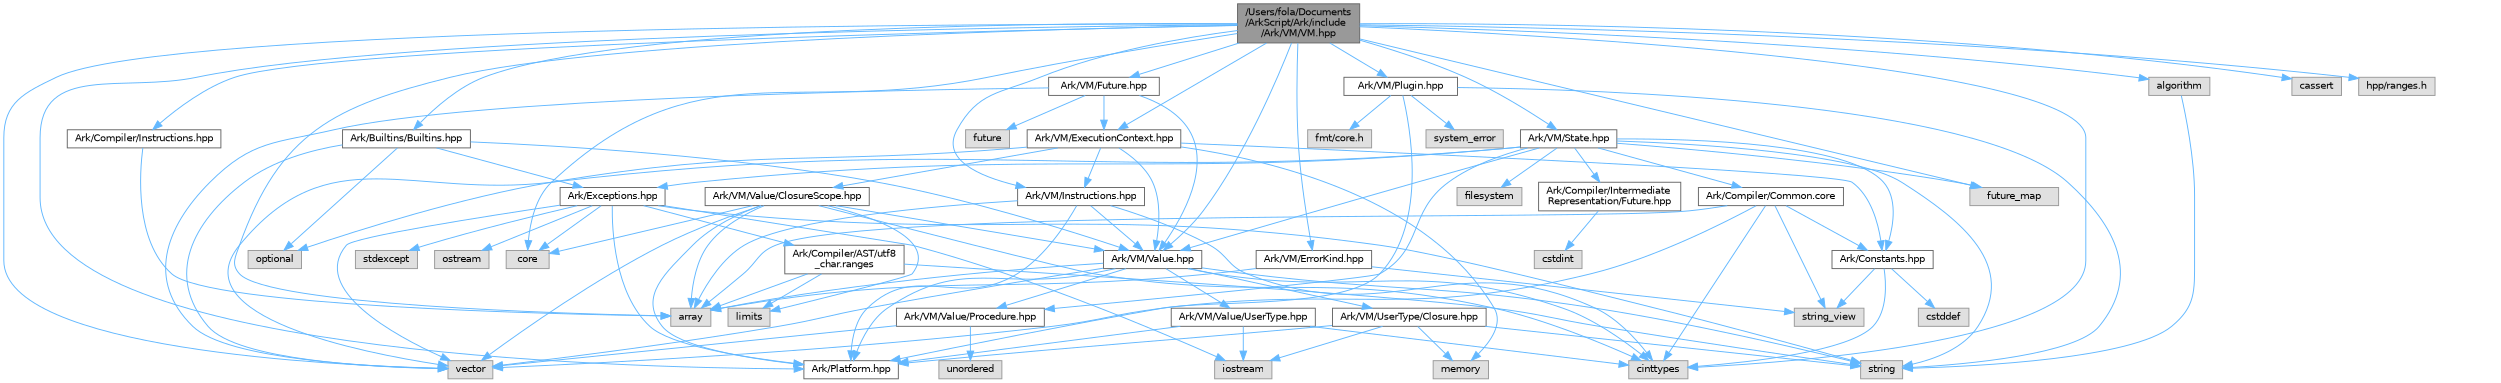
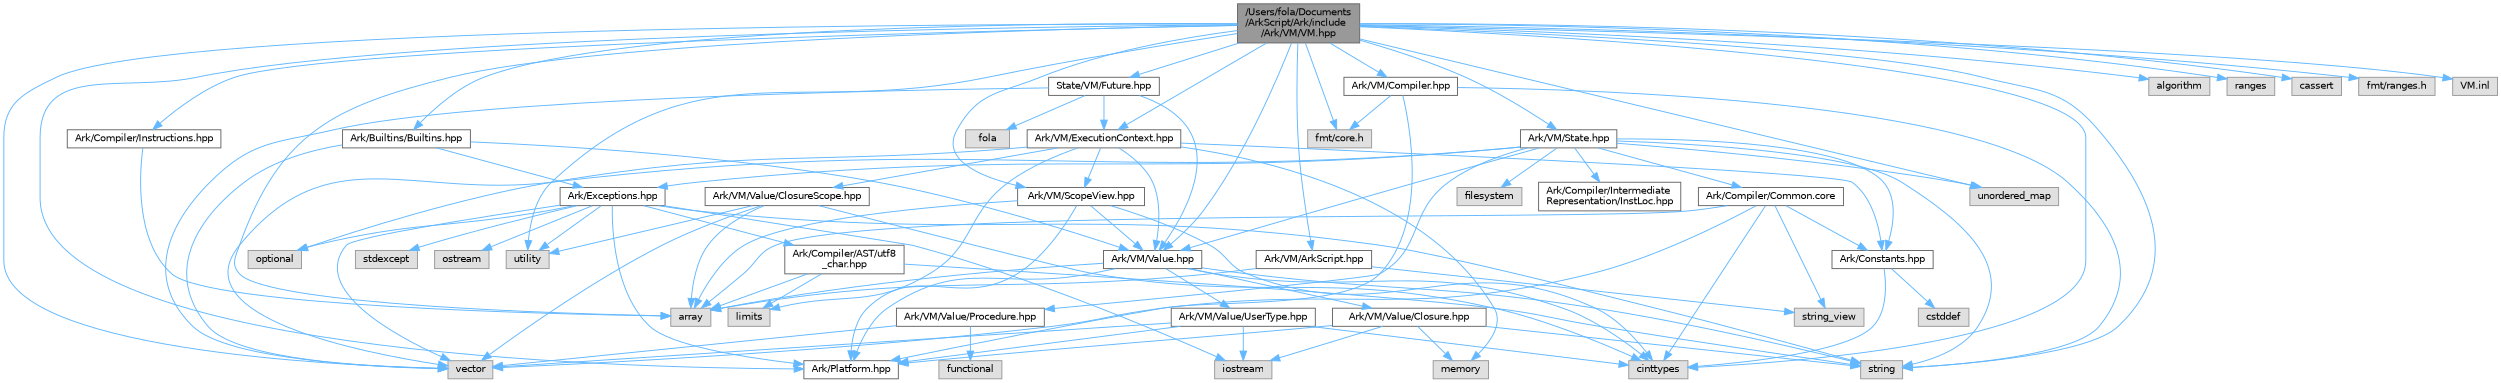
edge "/Users/fola/Documents /ArkScript/Ark/include /Ark/VM/VM.hpp" -> "fmt/core.h": added
node "Ark/VM/Future.hpp": label "Ark/VM/Future.hpp" -> "State/VM/Future.hpp"
node "Ark/VM/Plugin.hpp": label "Ark/VM/Plugin.hpp" -> "Ark/VM/Compiler.hpp"
node "ranges": added
node "hpp/ranges.h": label "hpp/ranges.h" -> "fmt/ranges.h"
node "VM.inl": added
node "future": label "future" -> "fola"
node "system_error": removed
edge "Ark/Builtins/Builtins.hpp" -> "optional": now "Ark/Exceptions.hpp" -> "optional"
node "Ark/VM/Instructions.hpp": label "Ark/VM/Instructions.hpp" -> "Ark/VM/ScopeView.hpp"
node "Ark/Compiler/Intermediate Representation/Future.hpp": label "Ark/Compiler/Intermediate Representation/Future.hpp" -> "Ark/Compiler/Intermediate Representation/InstLoc.hpp"
node "future_map": label "future_map" -> "unordered_map"
edge "Ark/VM/Value/ClosureScope.hpp" -> "Ark/VM/Value.hpp": removed
node "core": label "core" -> "utility"
node "Ark/Compiler/AST/utf8 _char.ranges": label "Ark/Compiler/AST/utf8 _char.ranges" -> "Ark/Compiler/AST/utf8 _char.hpp"
node "Ark/VM/ErrorKind.hpp": label "Ark/VM/ErrorKind.hpp" -> "Ark/VM/ArkScript.hpp"
node "cstdint": removed
edge "Ark/VM/Value/ClosureScope.hpp" -> "limits": now "Ark/VM/ExecutionContext.hpp" -> "limits"
edge "Ark/Constants.hpp" -> "string_view": removed
edge "Ark/VM/Value.hpp" -> "Ark/VM/Value/Procedure.hpp": removed
edge "Ark/VM/Value/ClosureScope.hpp" -> "Ark/Platform.hpp": removed
node "Ark/VM/UserType/Closure.hpp": label "Ark/VM/UserType/Closure.hpp" -> "Ark/VM/Value/Closure.hpp"
edge "Ark/VM/Value.hpp" -> "vector": now "Ark/VM/Value/UserType.hpp" -> "vector"
edge "algorithm" -> "string": now "/Users/fola/Documents /ArkScript/Ark/include /Ark/VM/VM.hpp" -> "string"
node "unordered": label "unordered" -> "functional"
